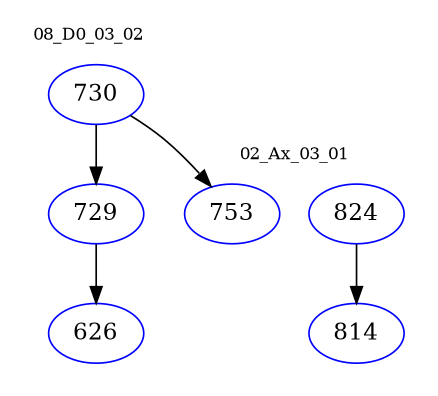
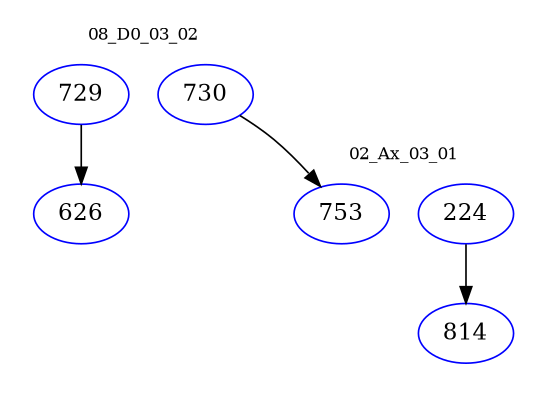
edge "730" -> "729": removed
node "824": label "824" -> "224"
